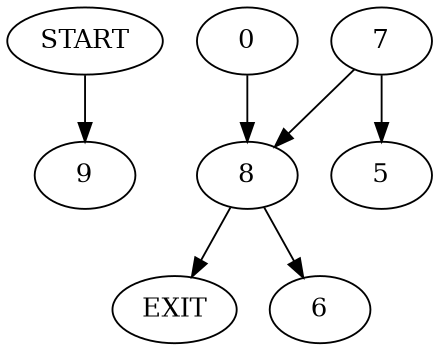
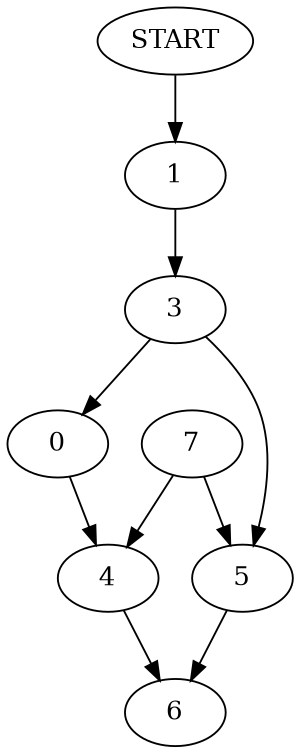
node "9": label "9" -> "1"
node "8": label "8" -> "4"
node "3": added
node "EXIT": removed
edge "5" -> "6": added
